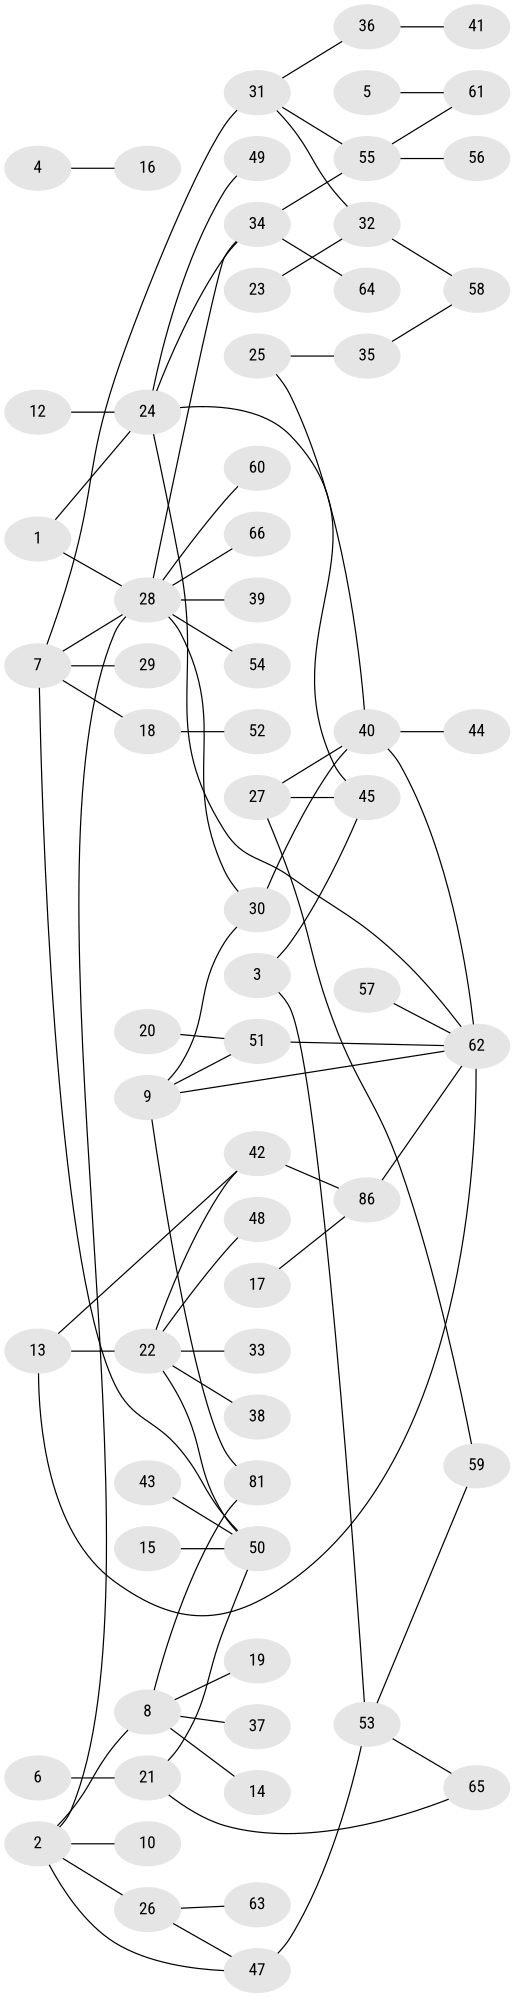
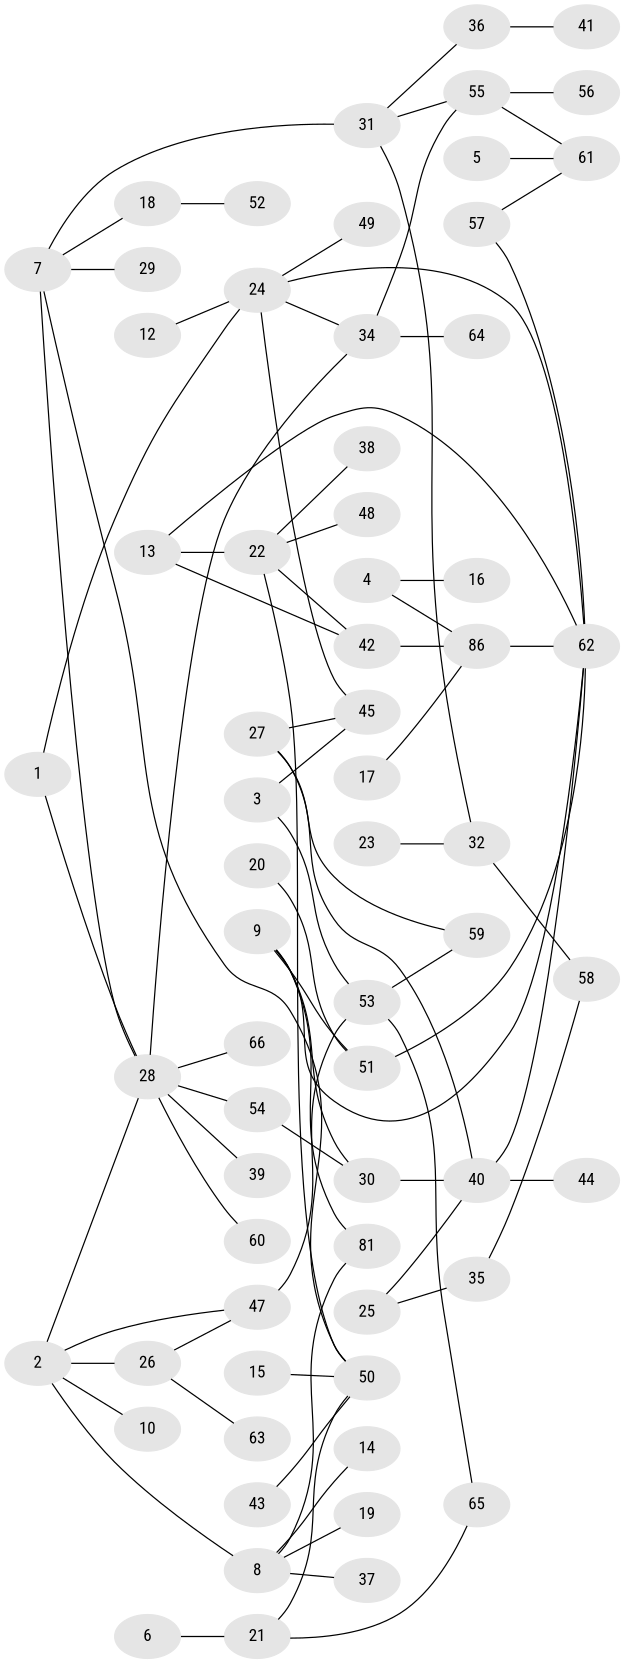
edge "61" -- "57": added
edge "4" -- "86": added
edge "28" -- "30": now "54" -- "30"
node "33": removed
